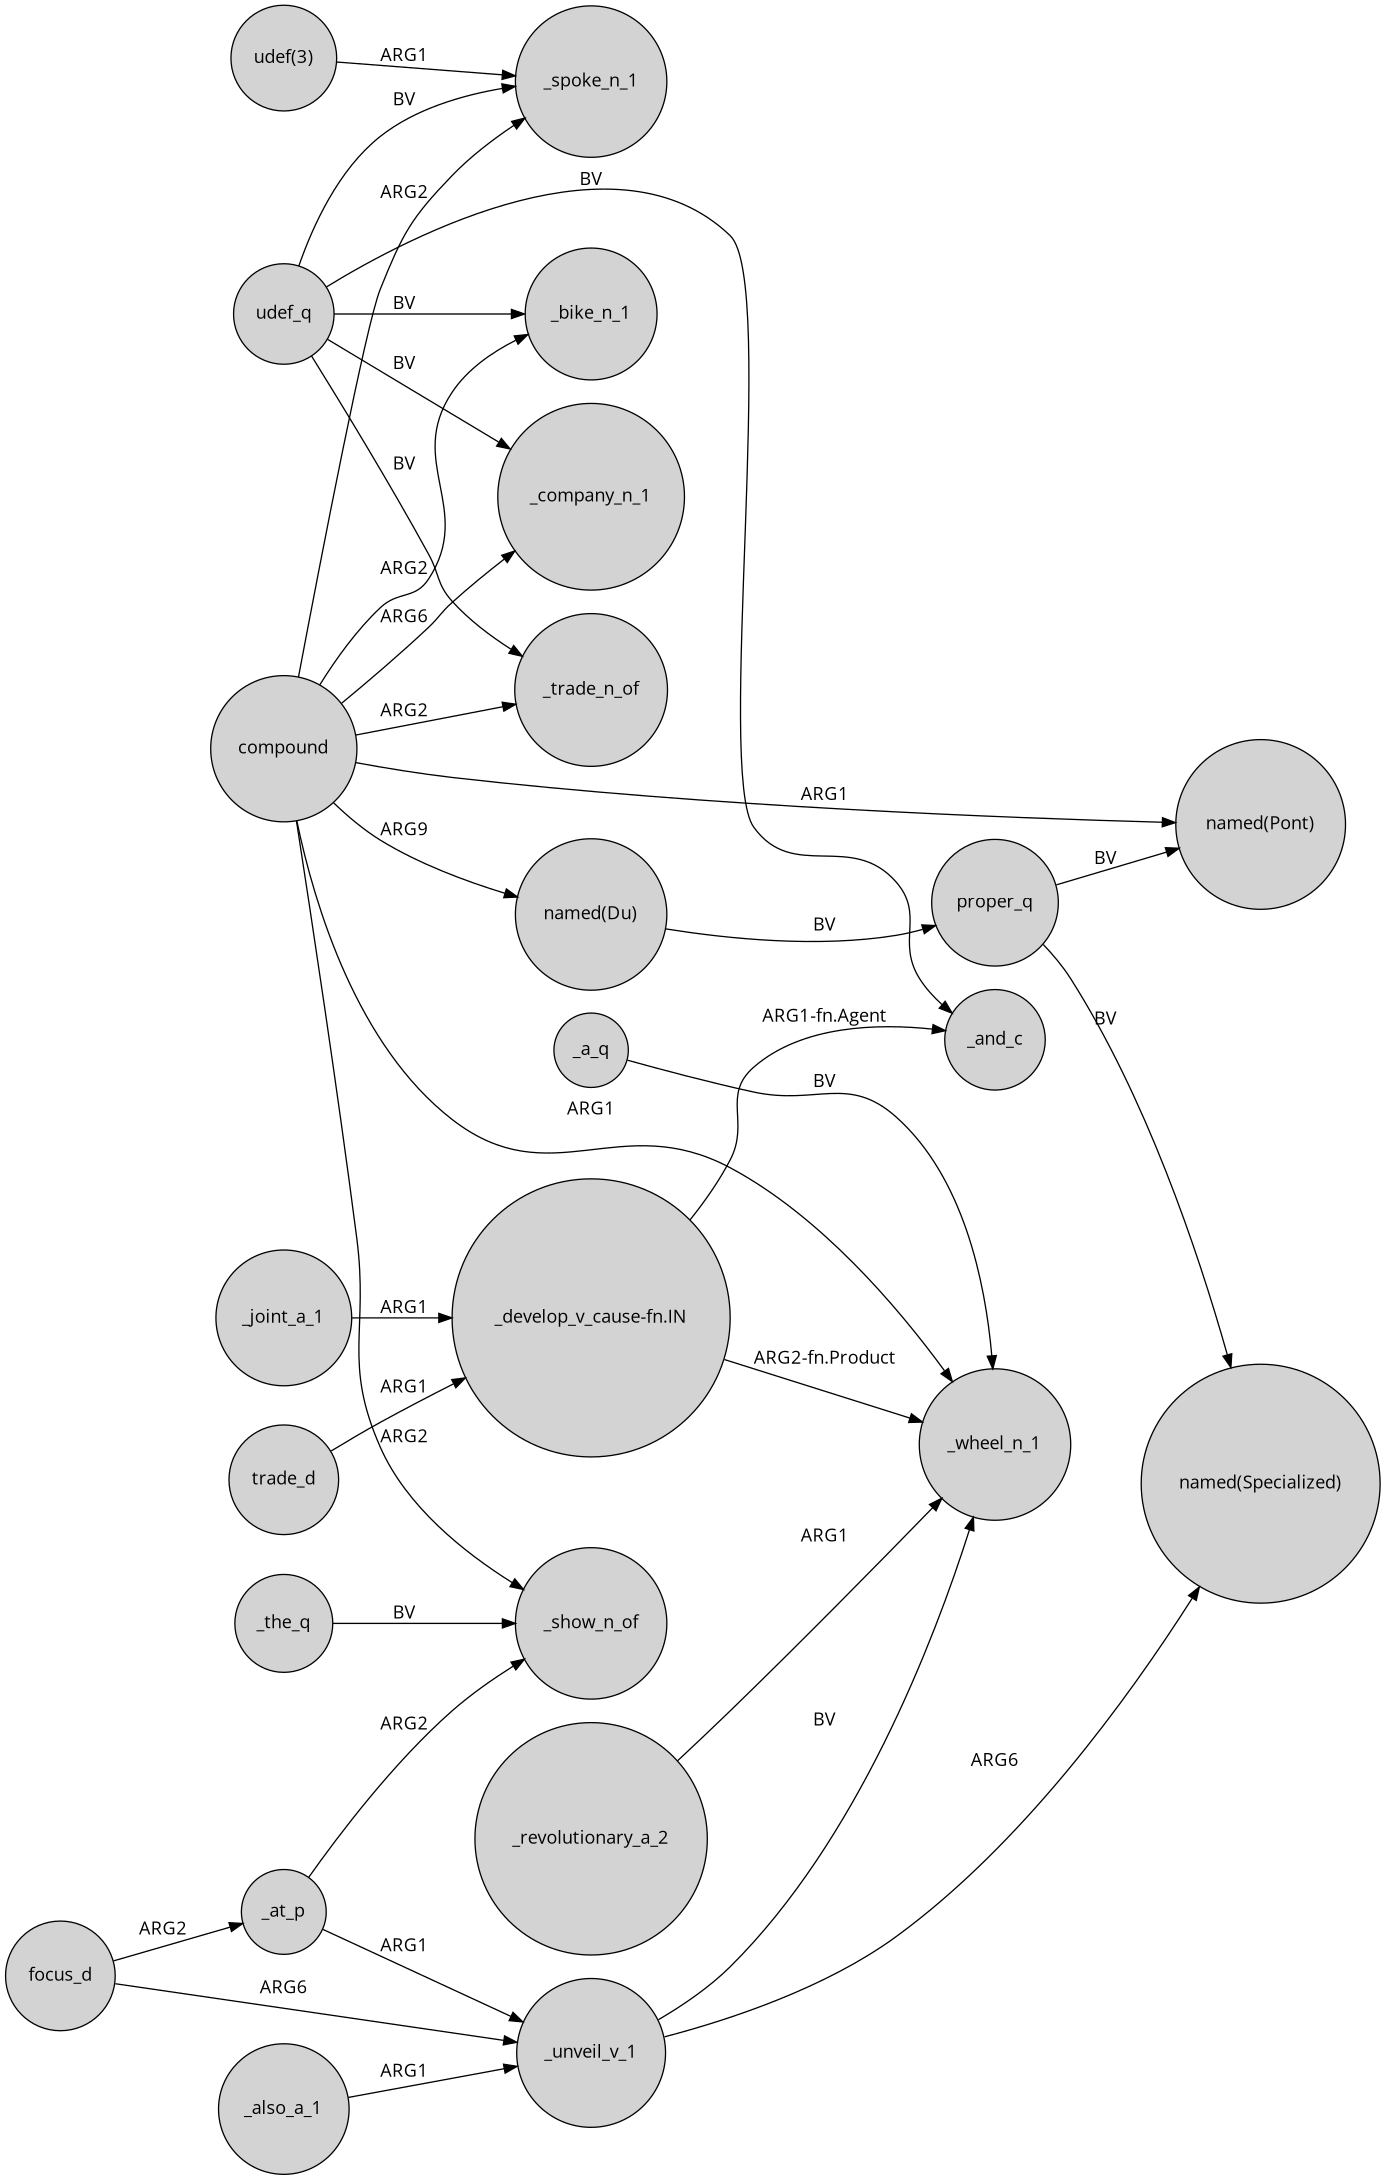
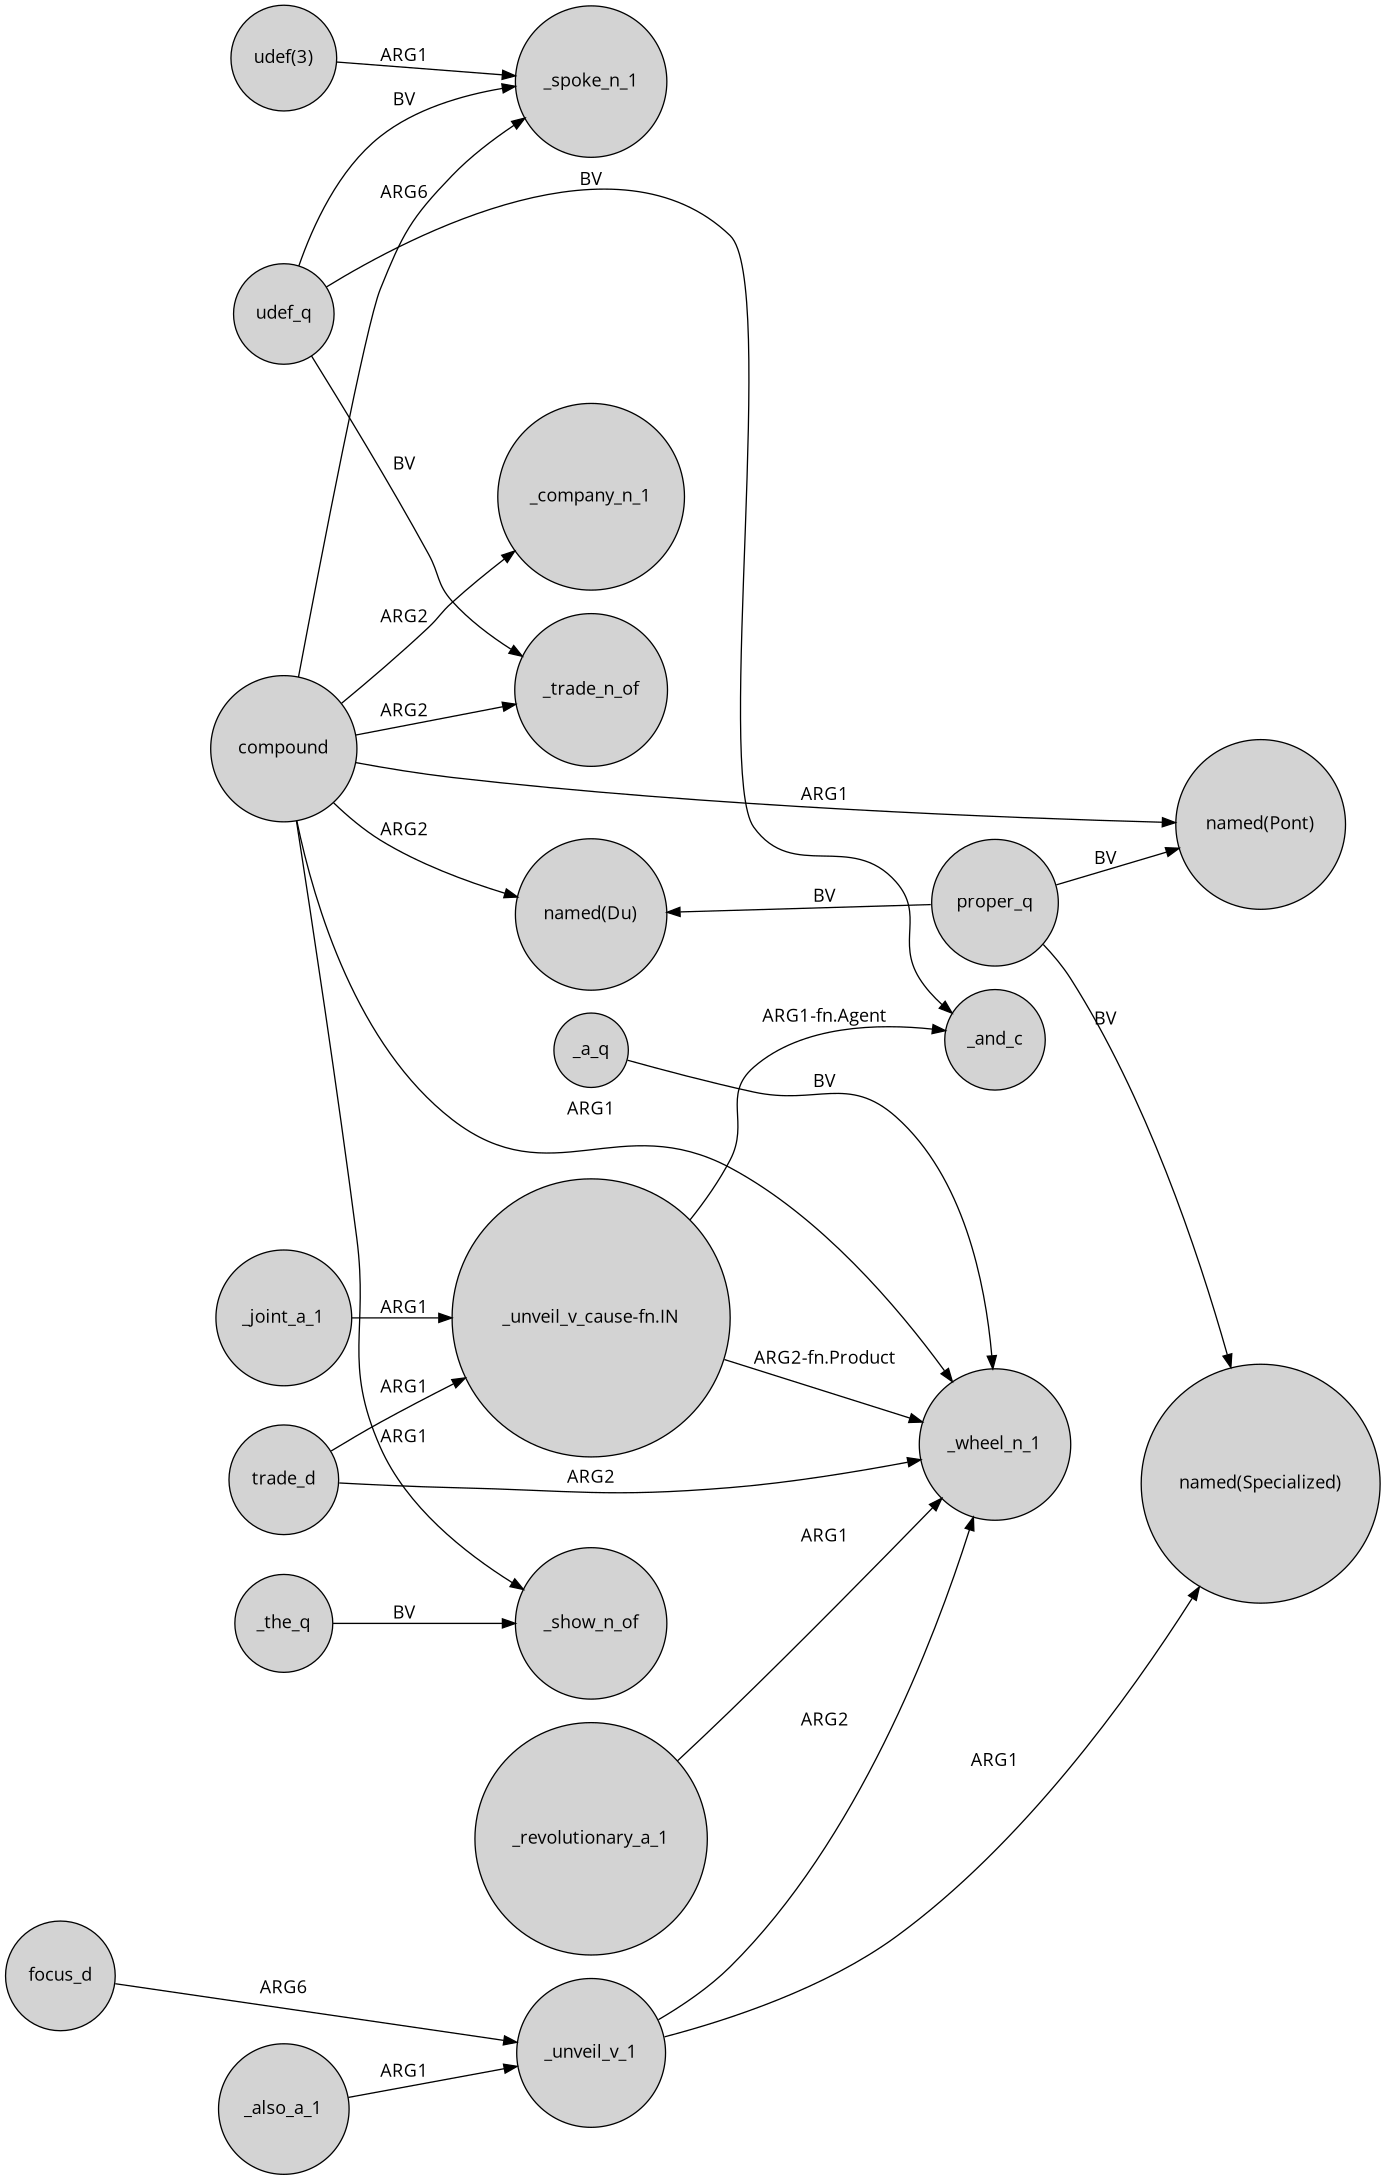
edge "compound" -> "_spoke_n_1": label "ARG2" -> "ARG6"
node "_bike_n_1": removed
edge "udef_q" -> "_company_n_1": removed, label "BV"
edge "compound" -> "_company_n_1": label "ARG6" -> "ARG2"
edge "compound" -> "named(Du)": label "ARG9" -> "ARG2"
edge "named(Du)" -> "proper_q": reversed
node "_develop_v_cause-fn.IN": label "_develop_v_cause-fn.IN" -> "_unveil_v_cause-fn.IN"
edge "compound" -> "_show_n_of": label "ARG2" -> "ARG1"
edge "trade_d" -> "_wheel_n_1": added, label "ARG2"
edge "_unveil_v_1" -> "_wheel_n_1": label "BV" -> "ARG2"
edge "_unveil_v_1" -> "named(Specialized)": label "ARG6" -> "ARG1"
node "_revolutionary_a_2": label "_revolutionary_a_2" -> "_revolutionary_a_1"
node "_at_p": removed
